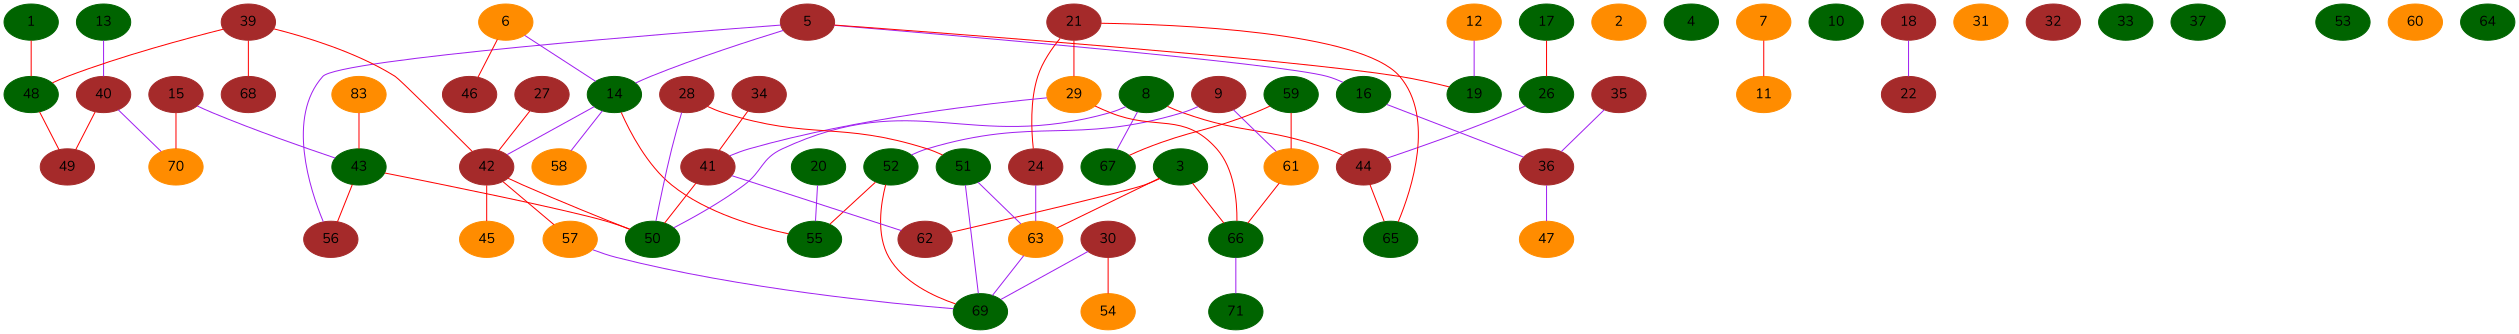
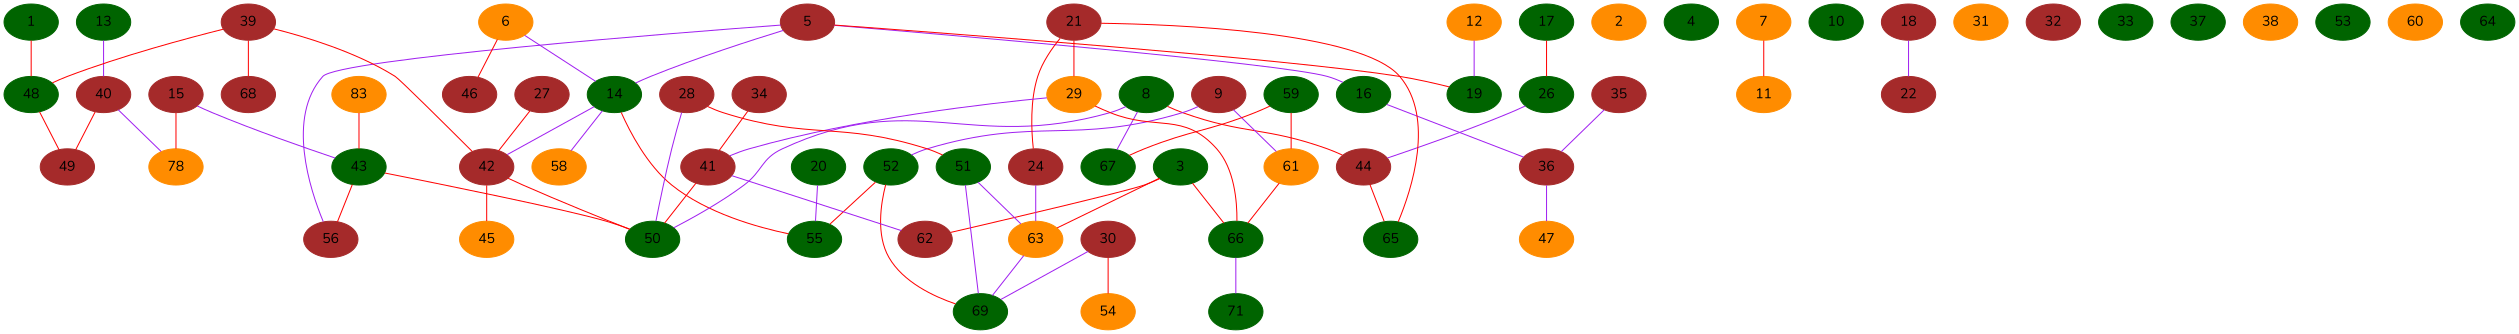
node "38": added
node "70": label "70" -> "78"
node "57": removed
